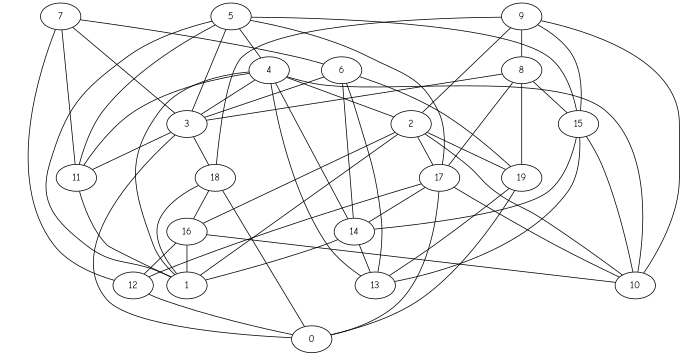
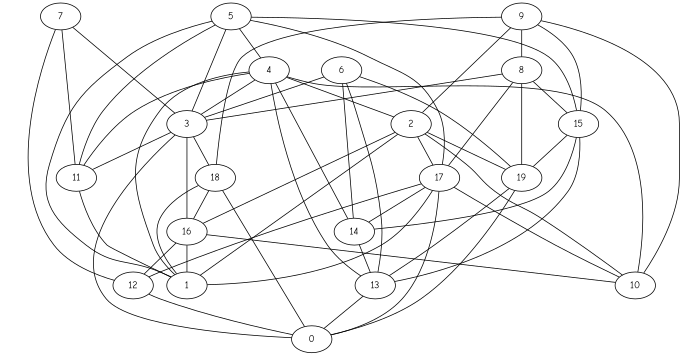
edge "7" -- "6": removed
edge "3" -- "16": added
edge "15" -- "10": now "15" -- "19"
edge "14" -- "1": now "17" -- "1"
edge "13" -- "0": added
